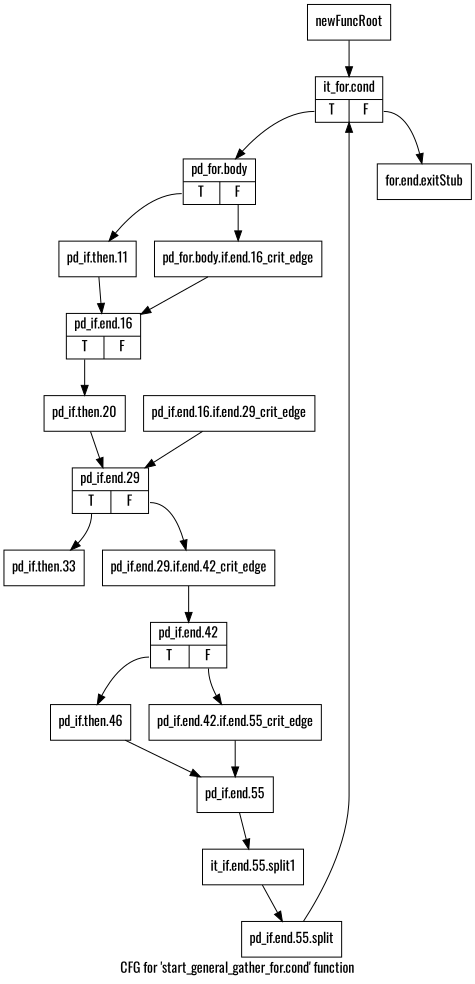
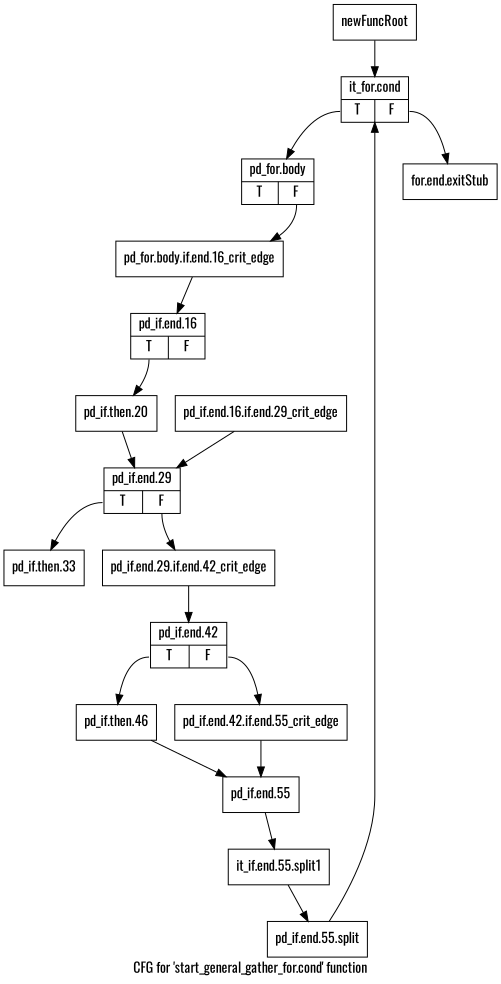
node "pd_if.then.11": removed
